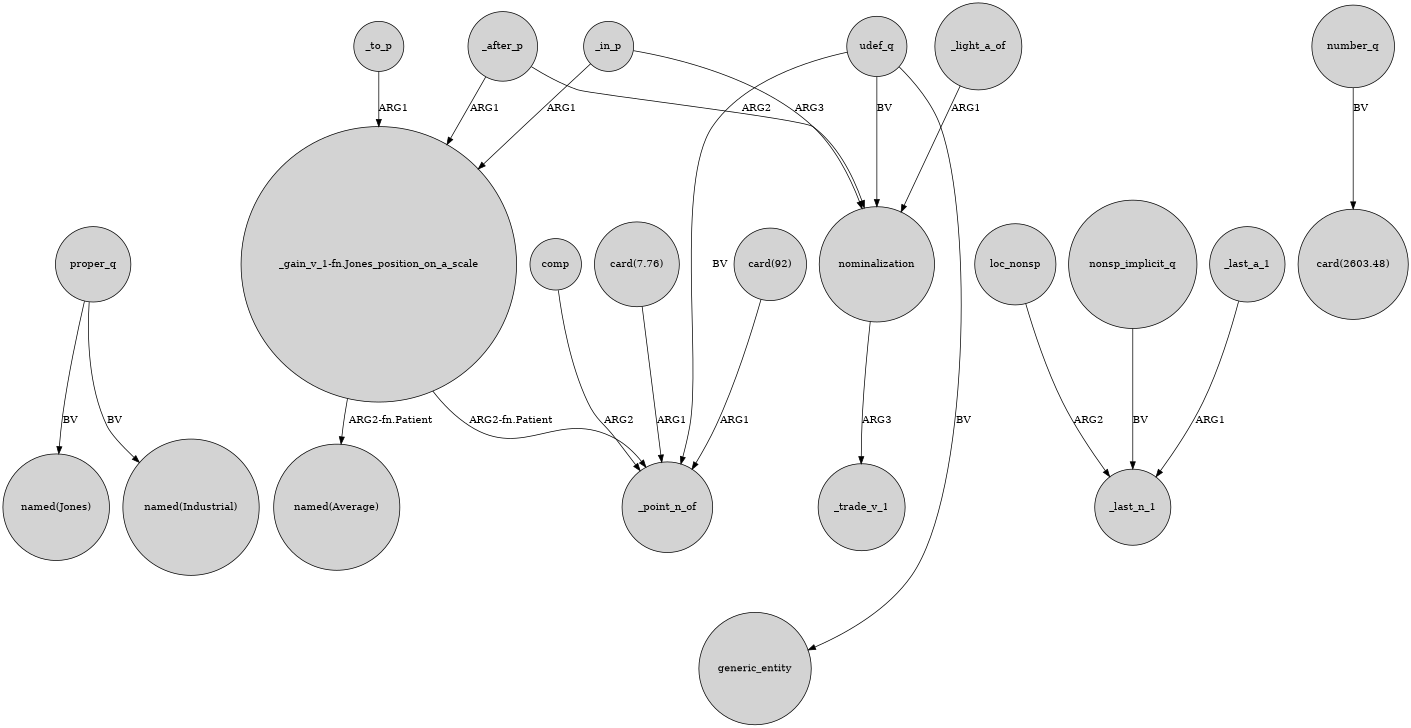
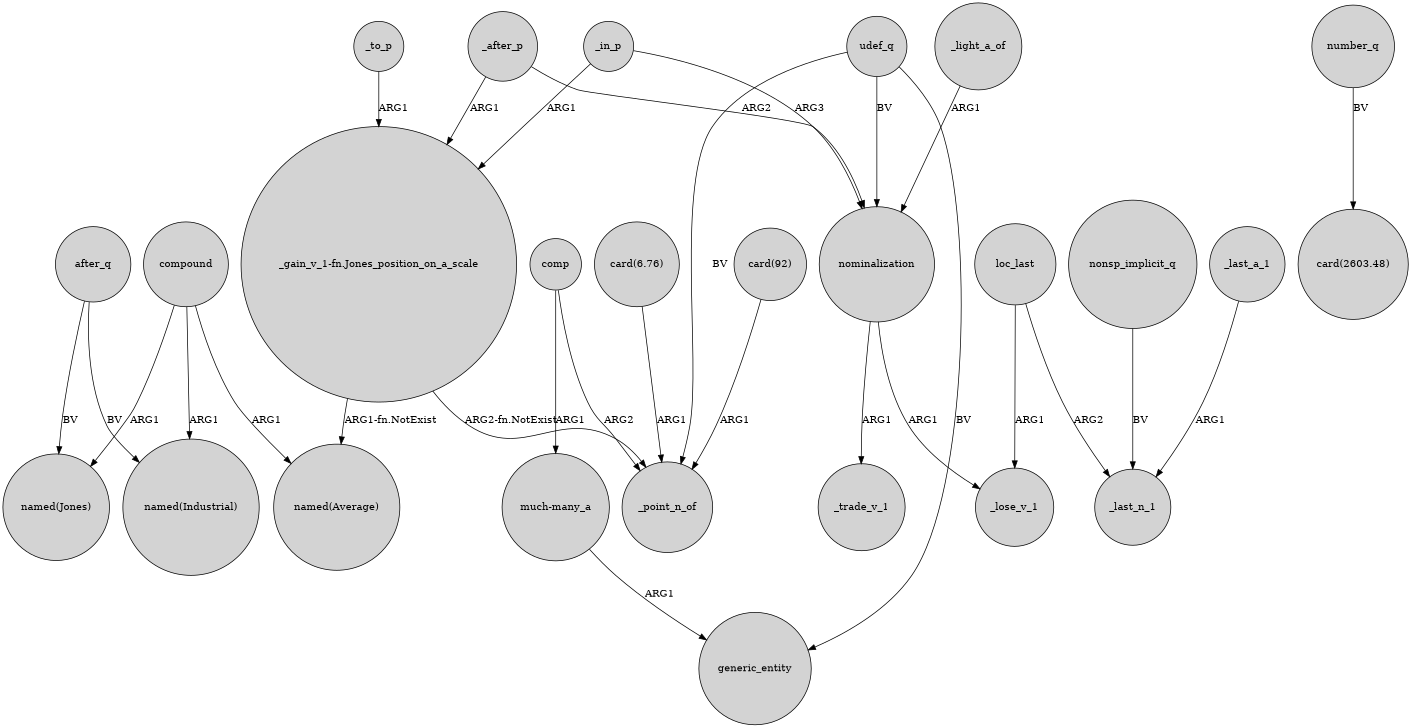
node "proper_q": label "proper_q" -> "after_q"
node "compound": added
node "card(7.76)": label "card(7.76)" -> "card(6.76)"
node "loc_nonsp": label "loc_nonsp" -> "loc_last"
edge "_gain_v_1-fn.Jones_position_on_a_scale" -> "named(Average)": label "ARG2-fn.Patient" -> "ARG1-fn.NotExist"
edge "_gain_v_1-fn.Jones_position_on_a_scale" -> "_point_n_of": label "ARG2-fn.Patient" -> "ARG2-fn.NotExist"
edge "nominalization" -> "_trade_v_1": label "ARG3" -> "ARG1"
node "much-many_a": added
node "_lose_v_1": added
